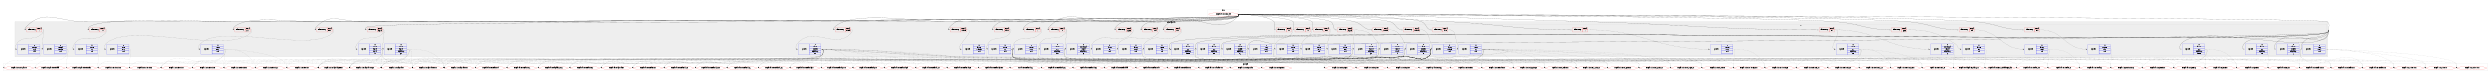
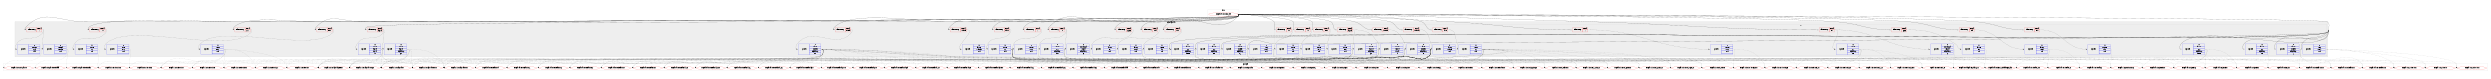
node "portage://dev-db/greaterequal-11.5": label "portage://dev-db/greaterequal-11.5" -> "portage://dev-db/postgresql-11.5"
node "portage://dev-db/readline-12.0": label "portage://dev-db/readline-12.0" -> "portage://dev-db/postgresql-12.0"
node "libs://dev-db/postgresql-9.6.14": label "libs://dev-db/postgresql-9.6.14" -> "portage://dev-db/postgresql-9.6.14"
node "portage://sys-libs/db-5.3.28-r4": added
node "portage://imake-libs/db-1.85-r4": label "portage://imake-libs/db-1.85-r4" -> "portage://sys-libs/db-1.85-r4"
